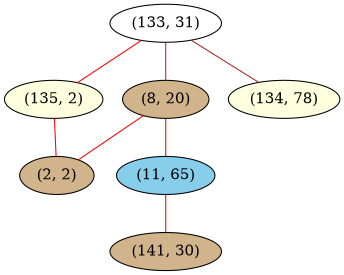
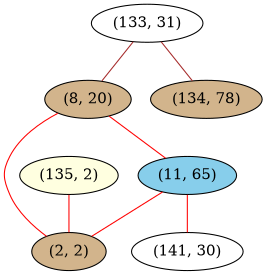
edge "(133, 31)" -- "(135, 2)": removed
node "(134, 78)": fillcolor lightyellow -> tan
edge "(11, 65)" -- "(2, 2)": added
node "(141, 30)": fillcolor tan -> white
